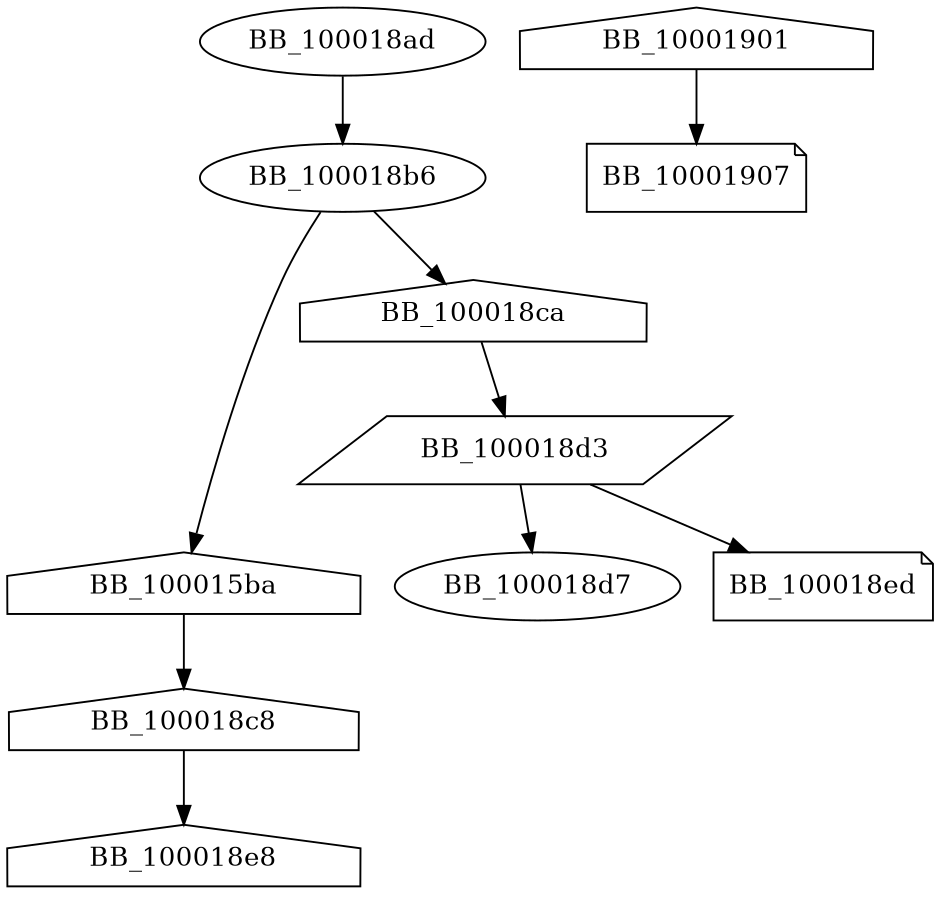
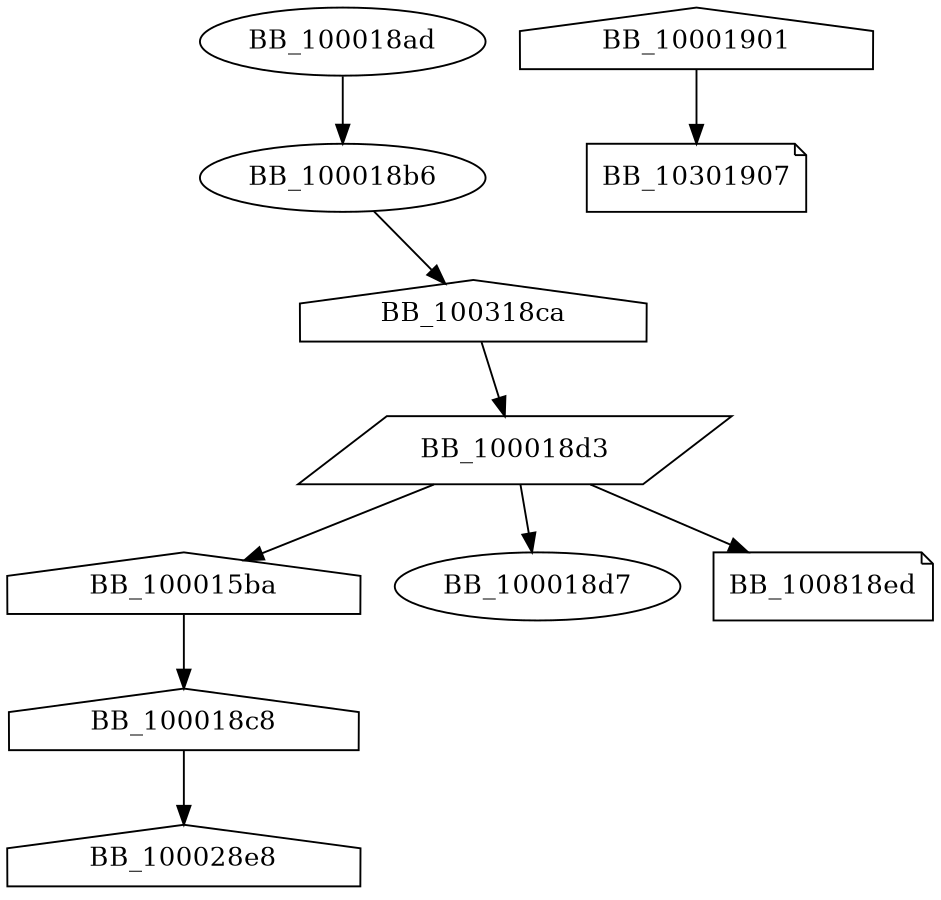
node "BB_10001907": label "BB_10001907" -> "BB_10301907"
node "BB_100018ca": label "BB_100018ca" -> "BB_100318ca"
edge "BB_100018b6" -> "BB_100015ba": now "BB_100018d3" -> "BB_100015ba"
node "BB_100018ed": label "BB_100018ed" -> "BB_100818ed"
node "BB_100018e8": label "BB_100018e8" -> "BB_100028e8"
